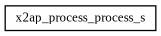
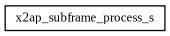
node "x2ap_process_process_s": label "x2ap_process_process_s" -> "x2ap_subframe_process_s"
